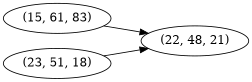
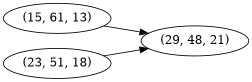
node "(15, 61, 83)": label "(15, 61, 83)" -> "(15, 61, 13)"
node "(22, 48, 21)": label "(22, 48, 21)" -> "(29, 48, 21)"
